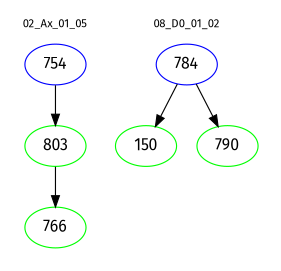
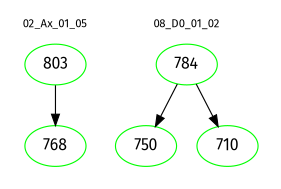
node "754": removed
node "784": color blue -> green
node "150": label "150" -> "750"
node "790": label "790" -> "710"
node "766": label "766" -> "768"
